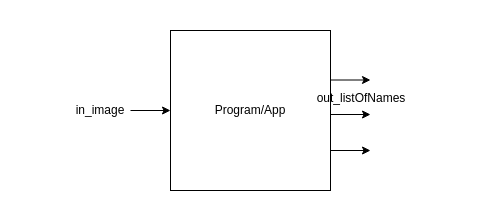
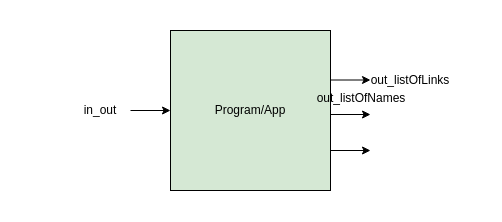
node "out_listOfLinks": added
node "in_image": label "in_image" -> "in_out"
node "Program/App": fillcolor #ffffff -> #d5e8d4
